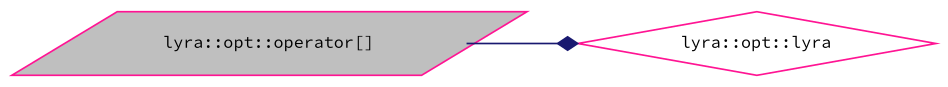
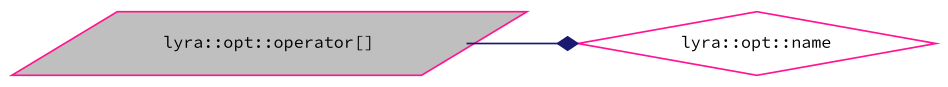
node "lyra::opt::lyra": label "lyra::opt::lyra" -> "lyra::opt::name"
